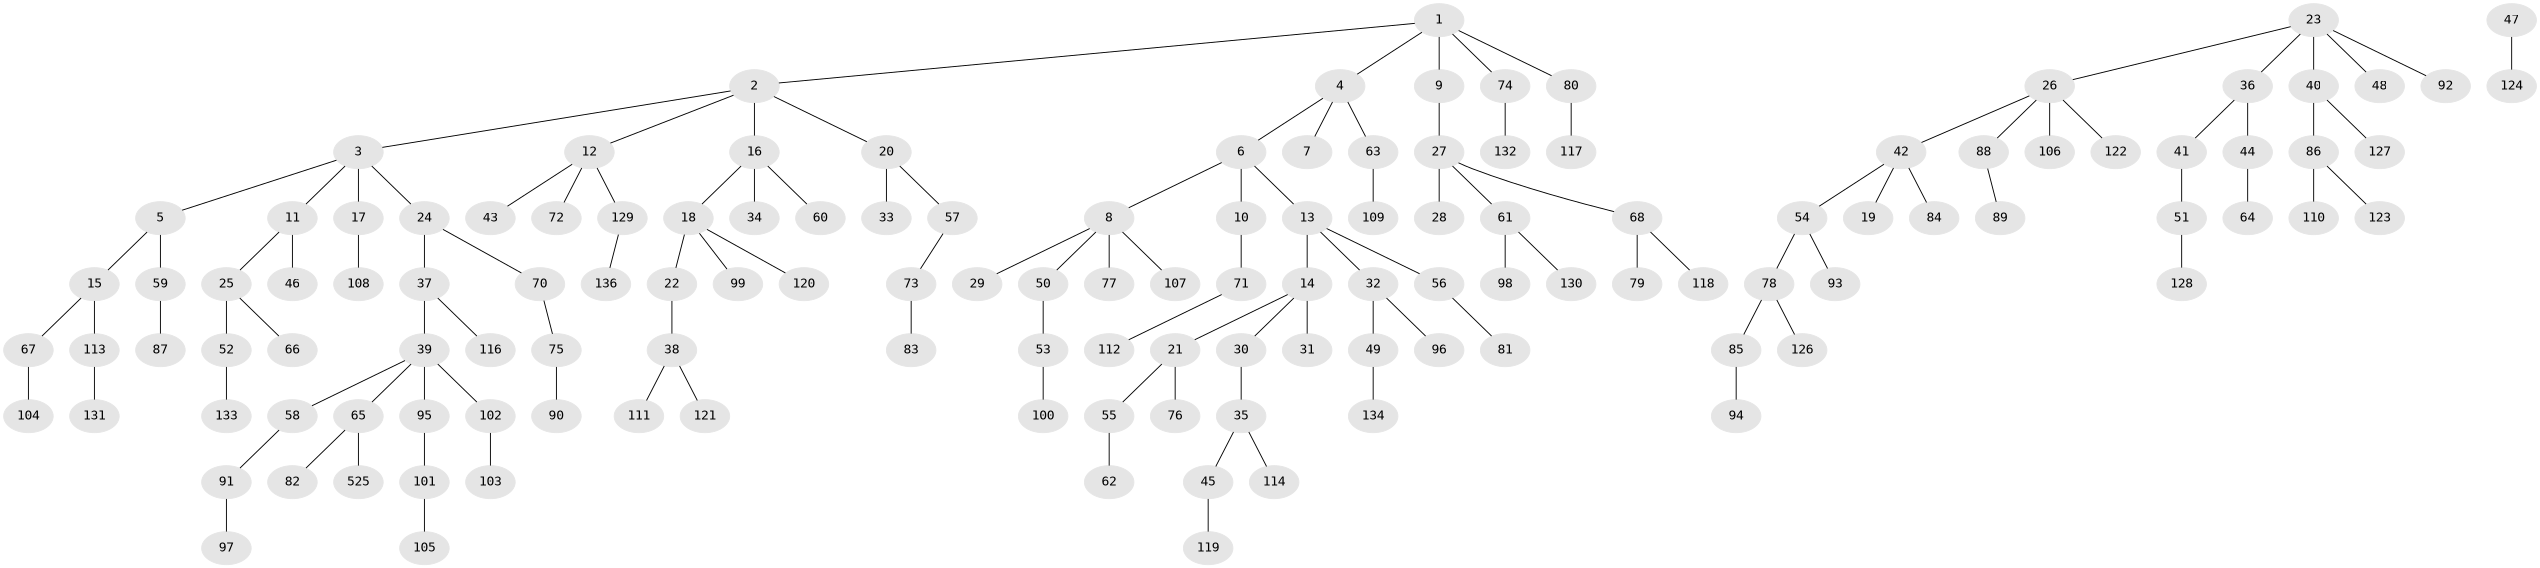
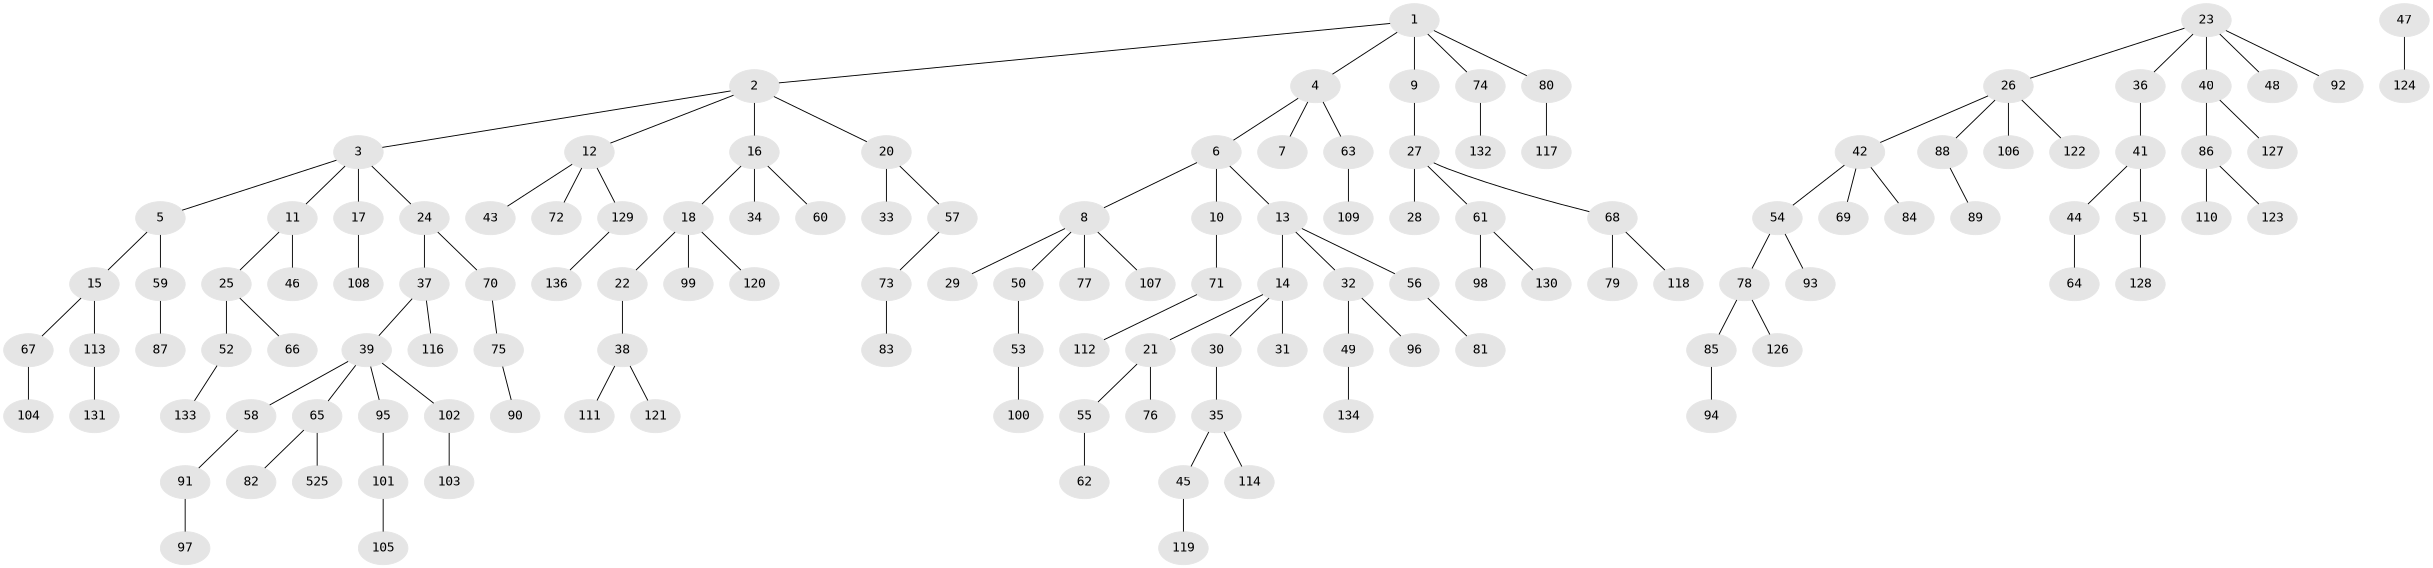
edge "36" -- "44": now "41" -- "44"
node "19": label "19" -> "69"
